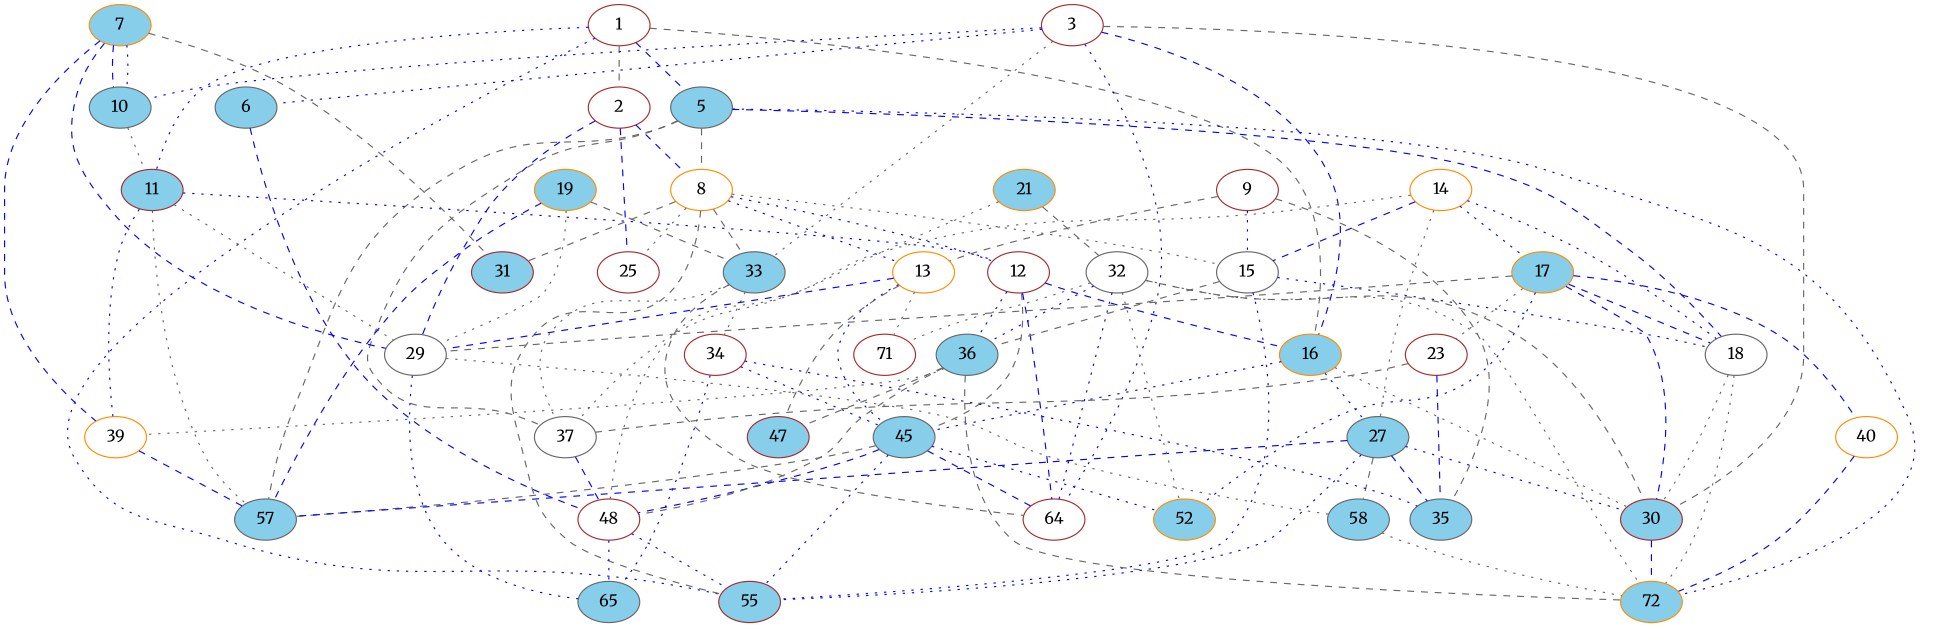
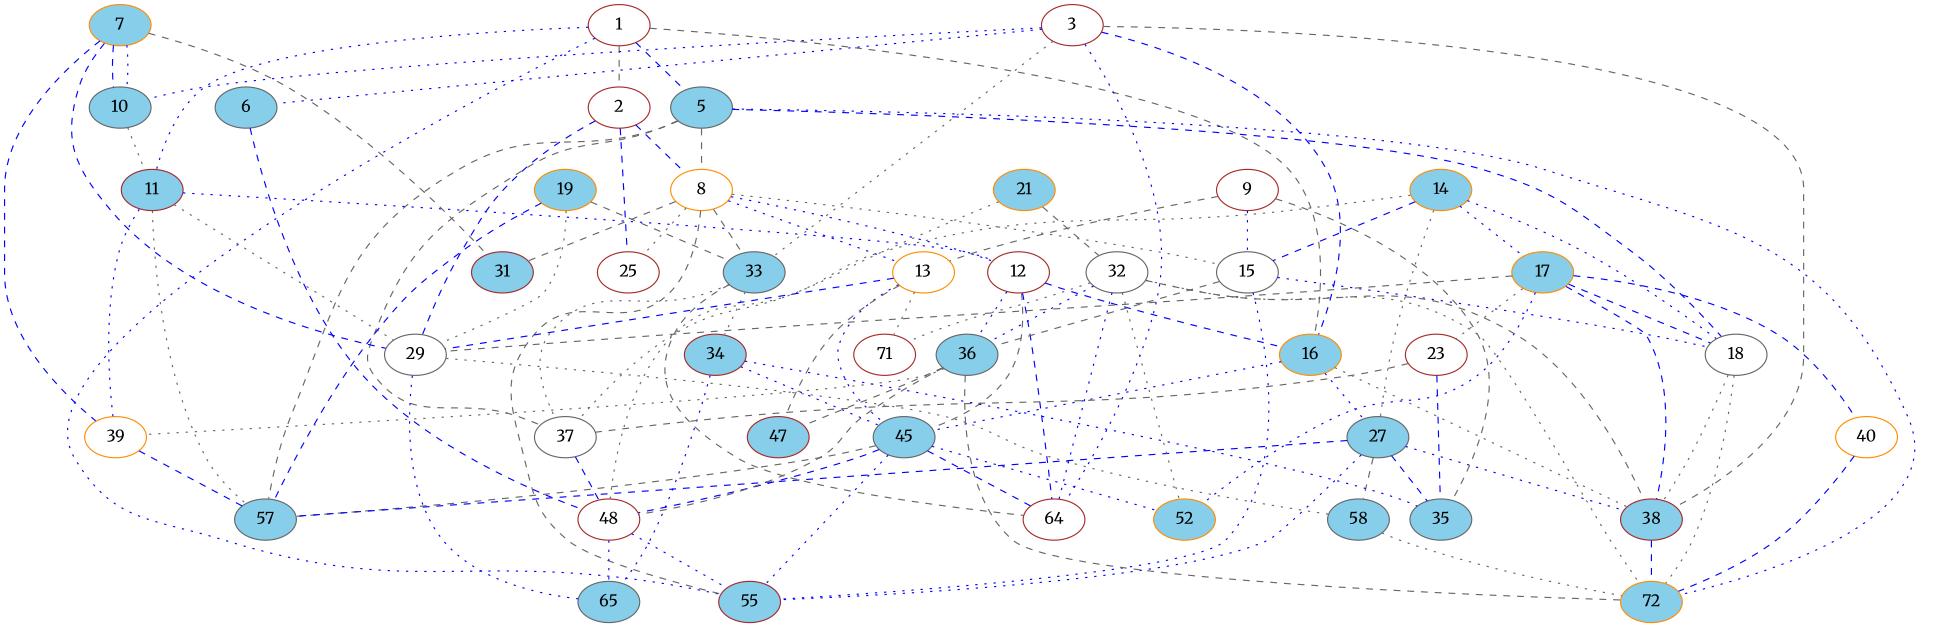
node "14": fillcolor white -> skyblue
node "34": fillcolor white -> skyblue
node "30": label "30" -> "38"
